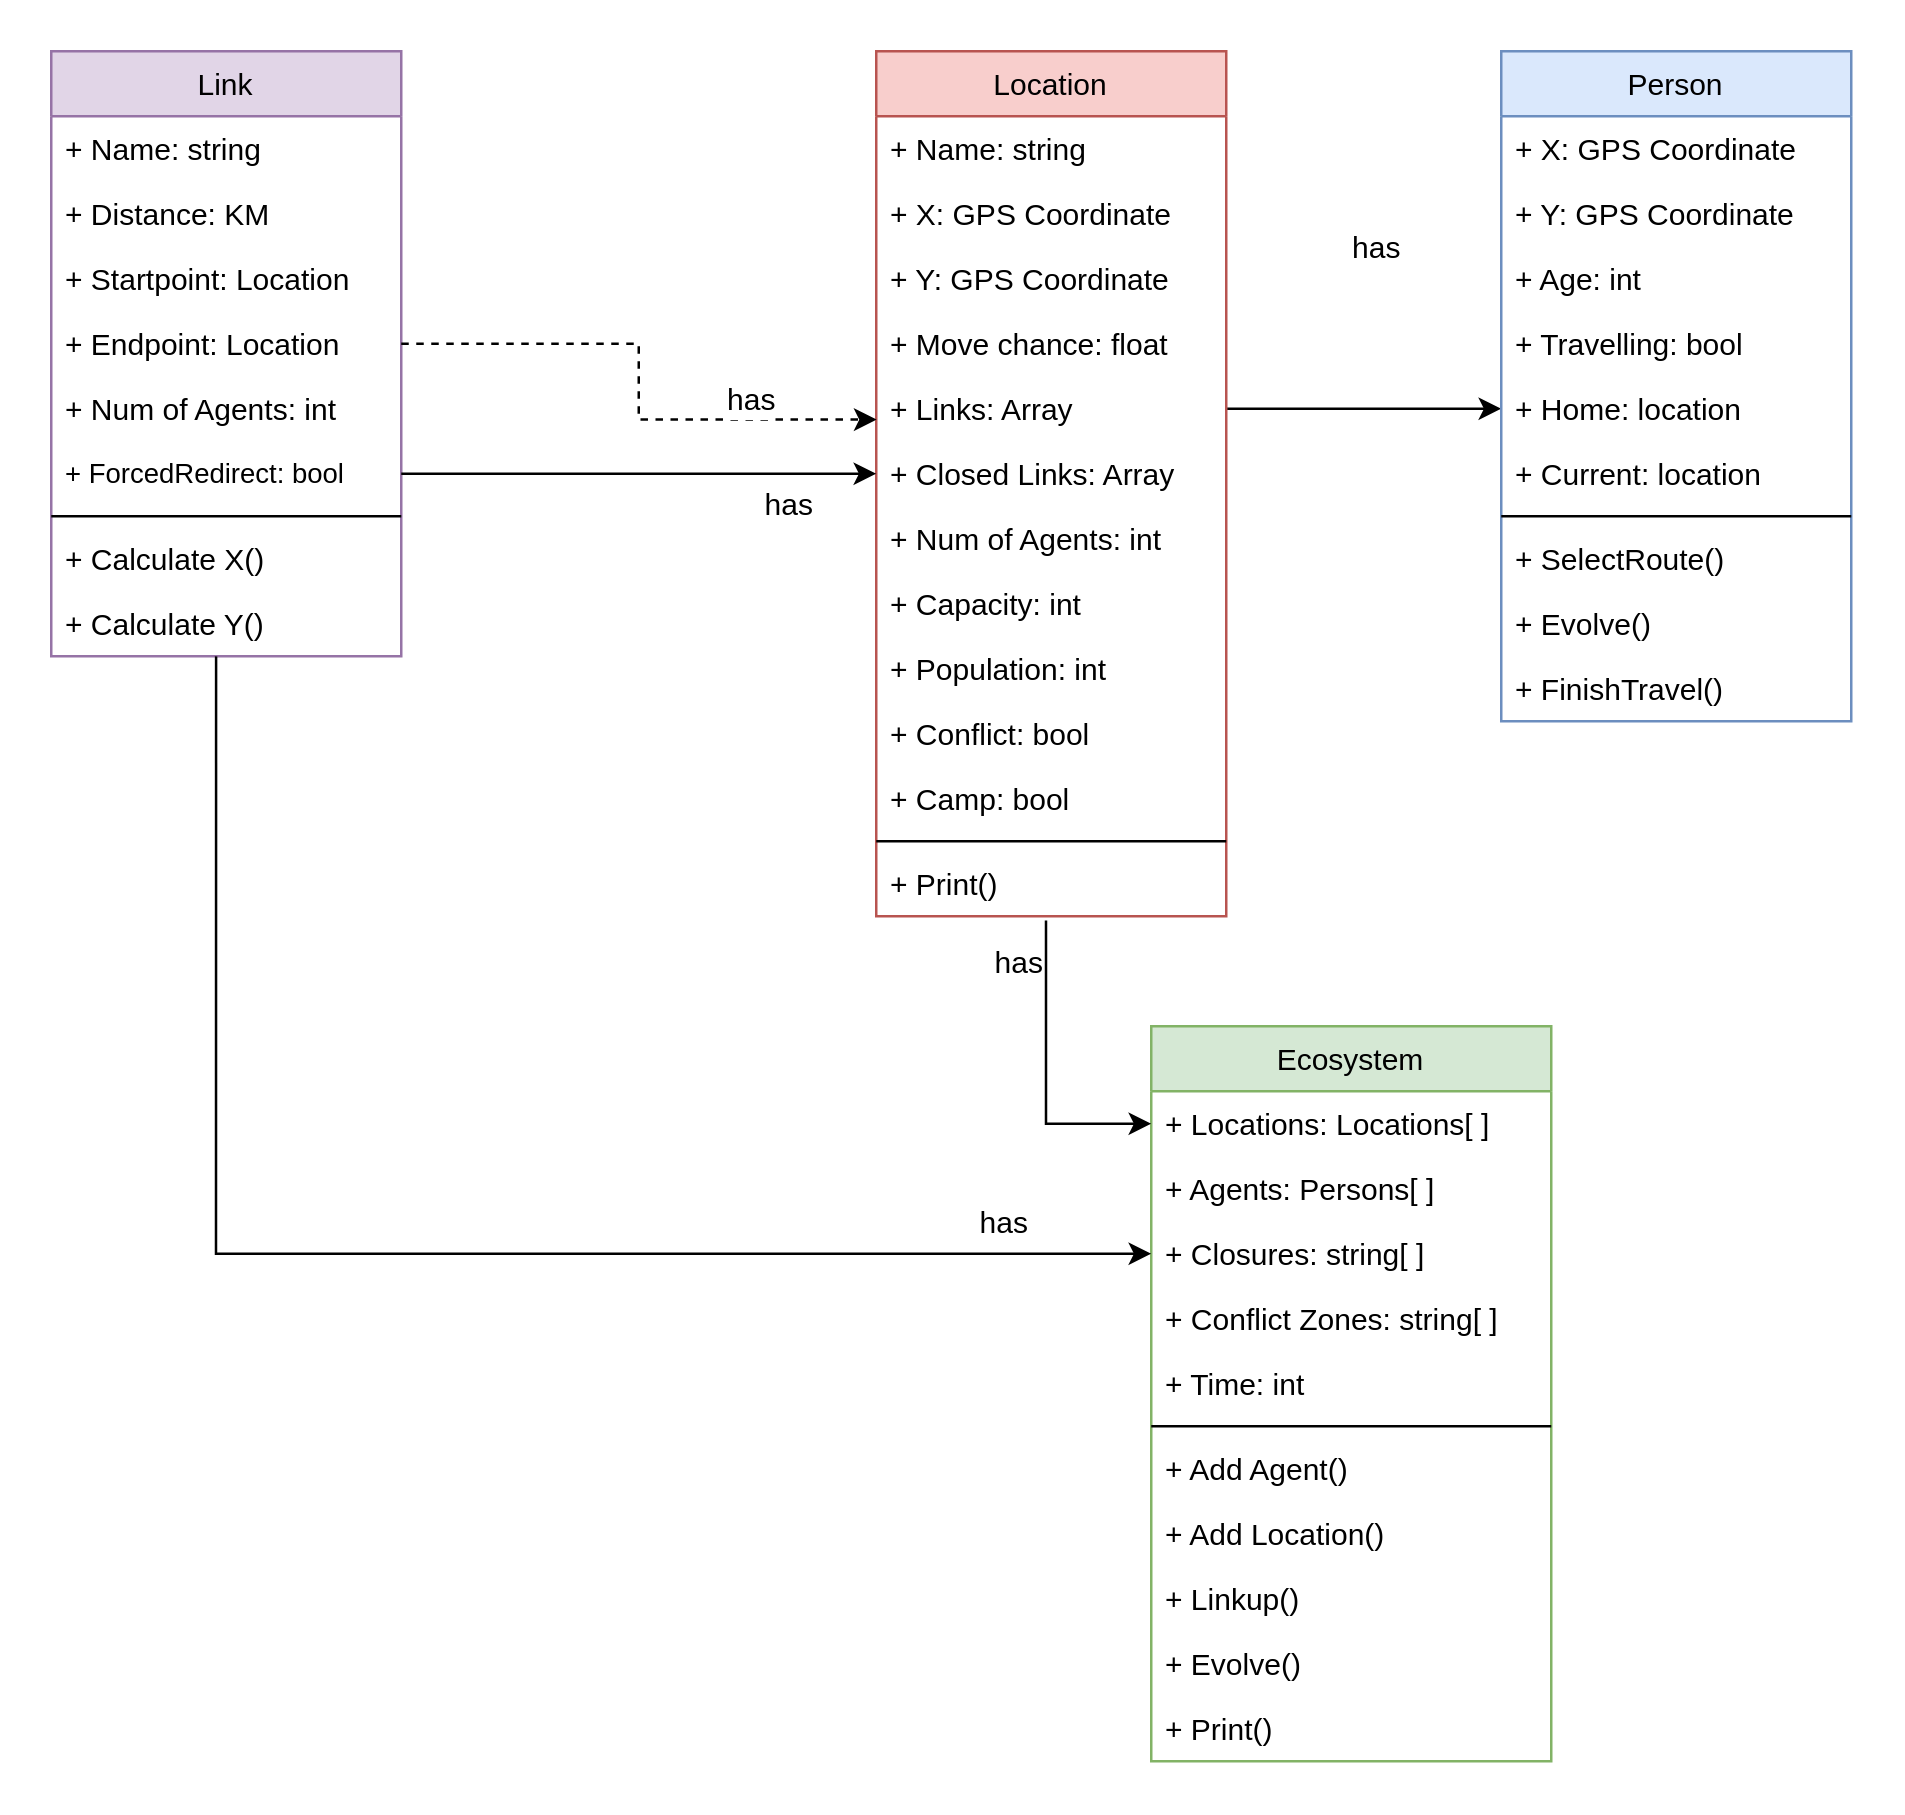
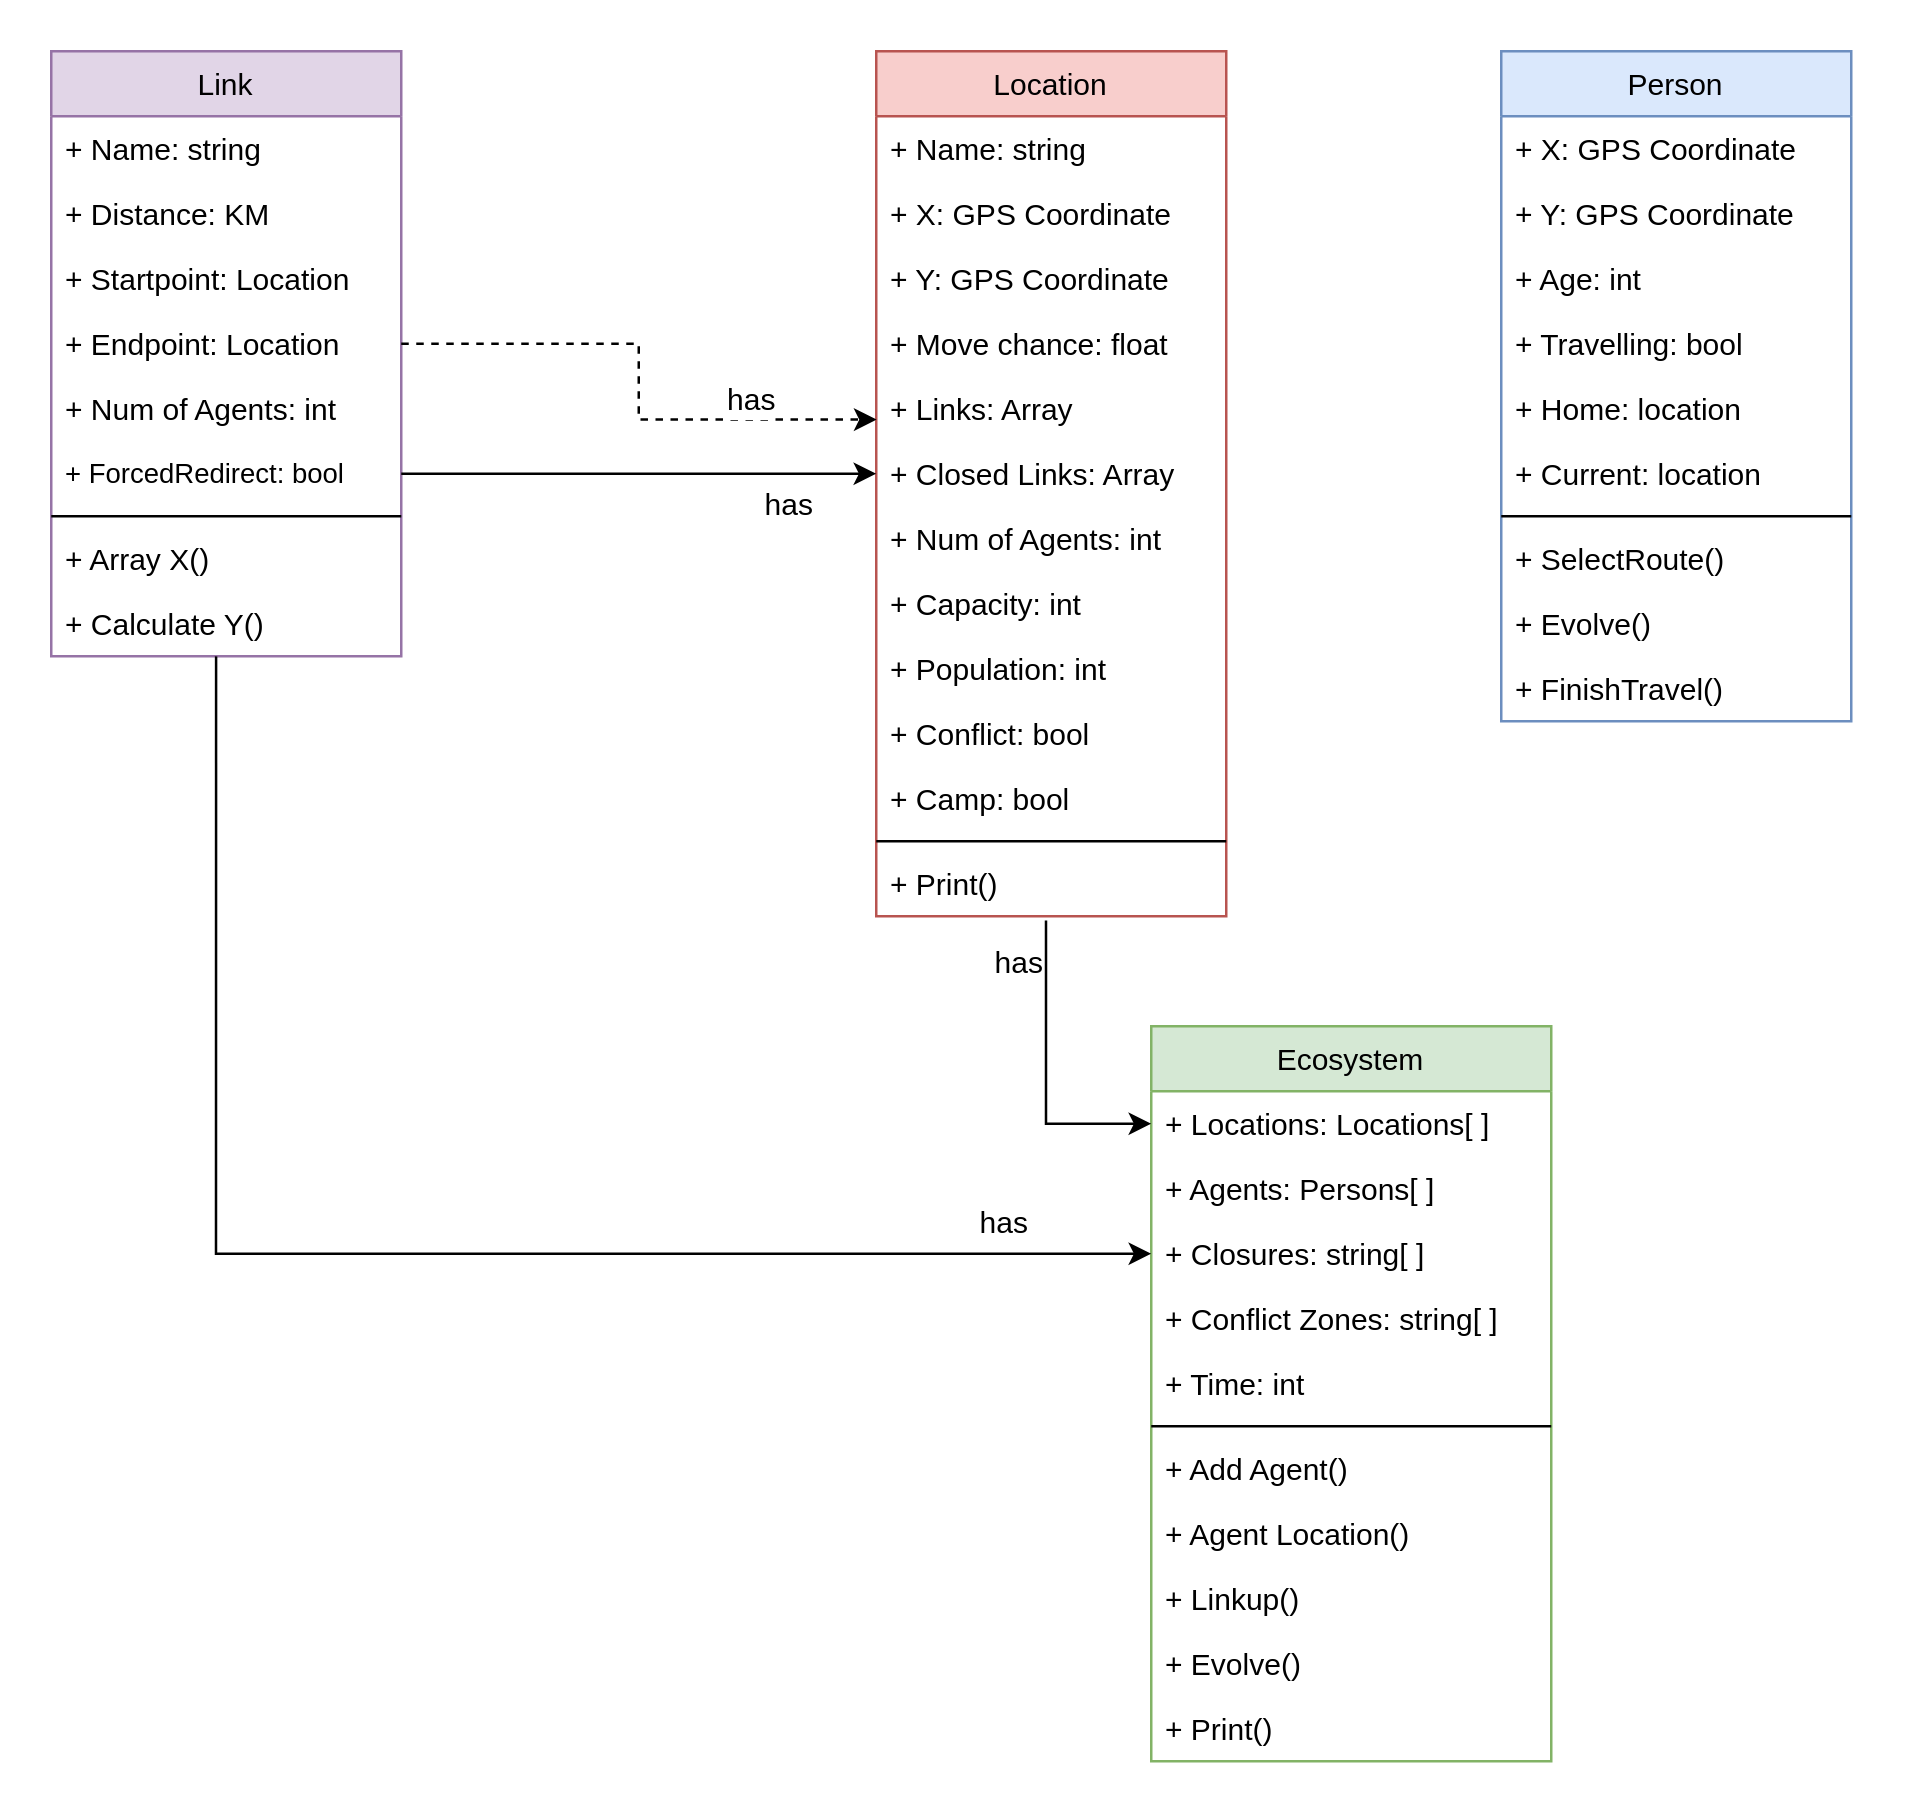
edge "+ Links: Array" -> "+ Home: location": removed, label "has"
node "+ Calculate X()": label "+ Calculate X()" -> "+ Array X()"
node "+ Add Location()": label "+ Add Location()" -> "+ Agent Location()"
